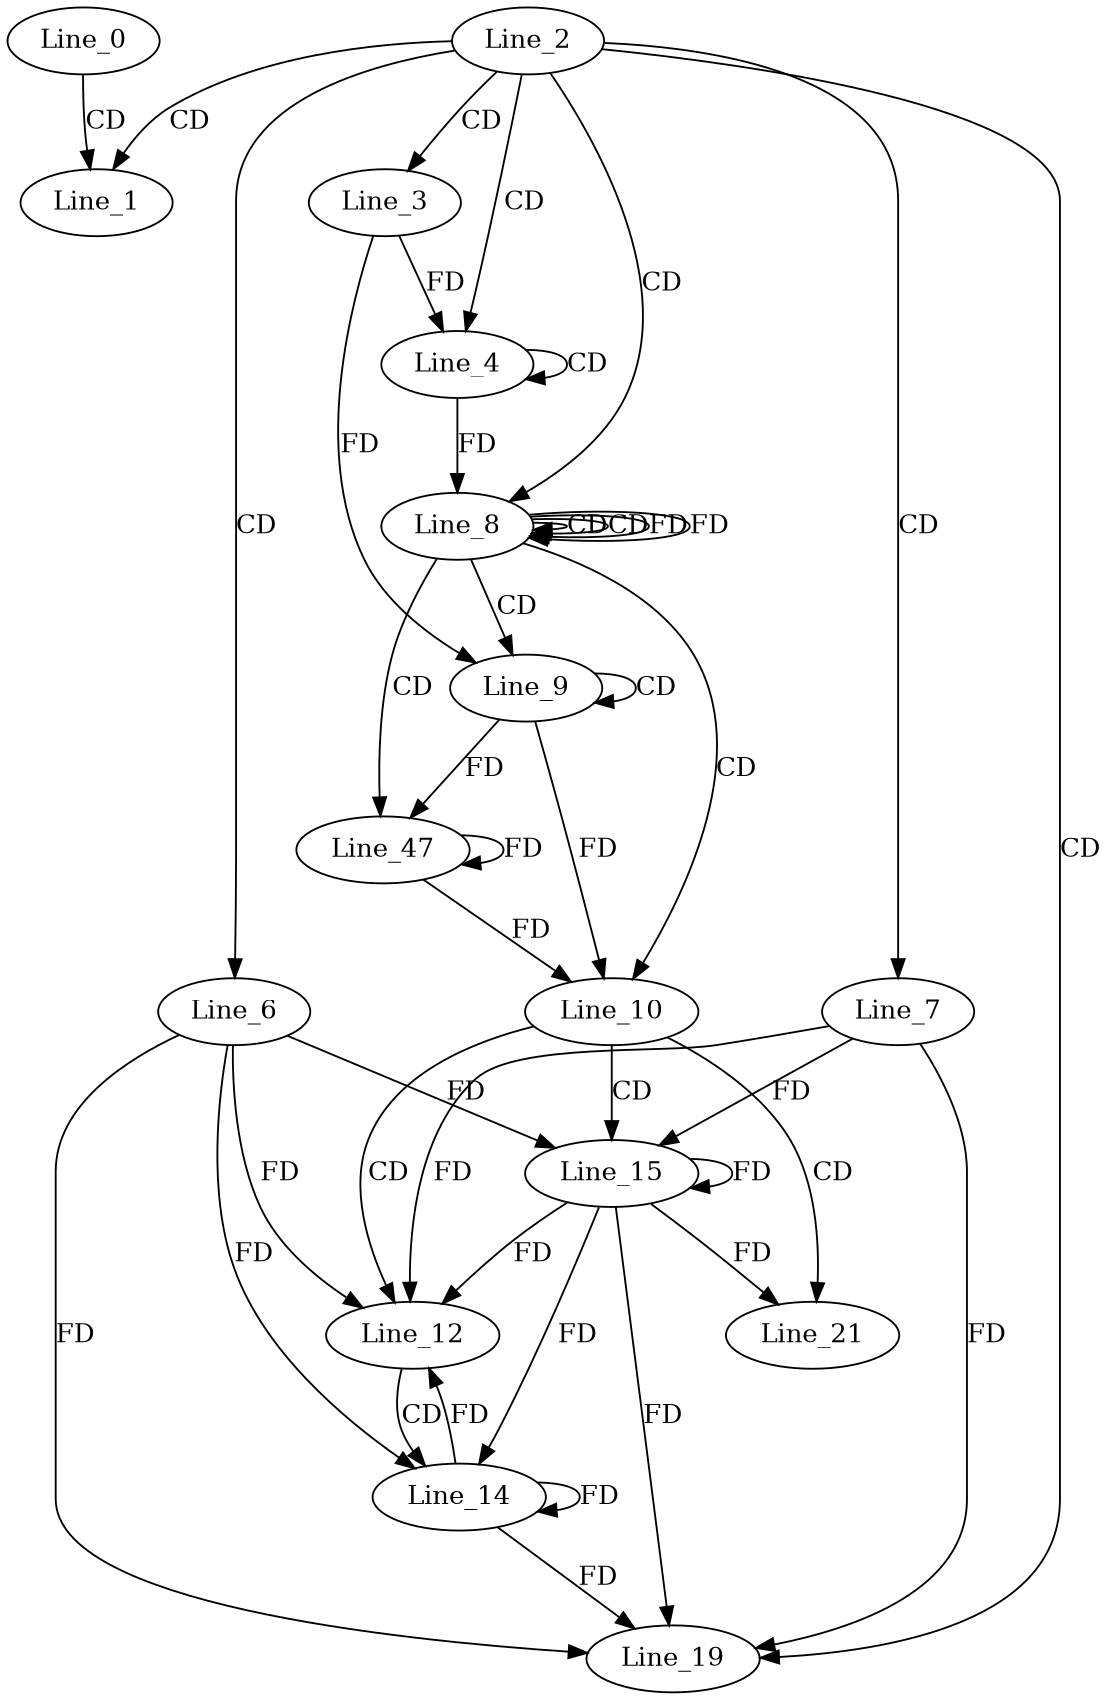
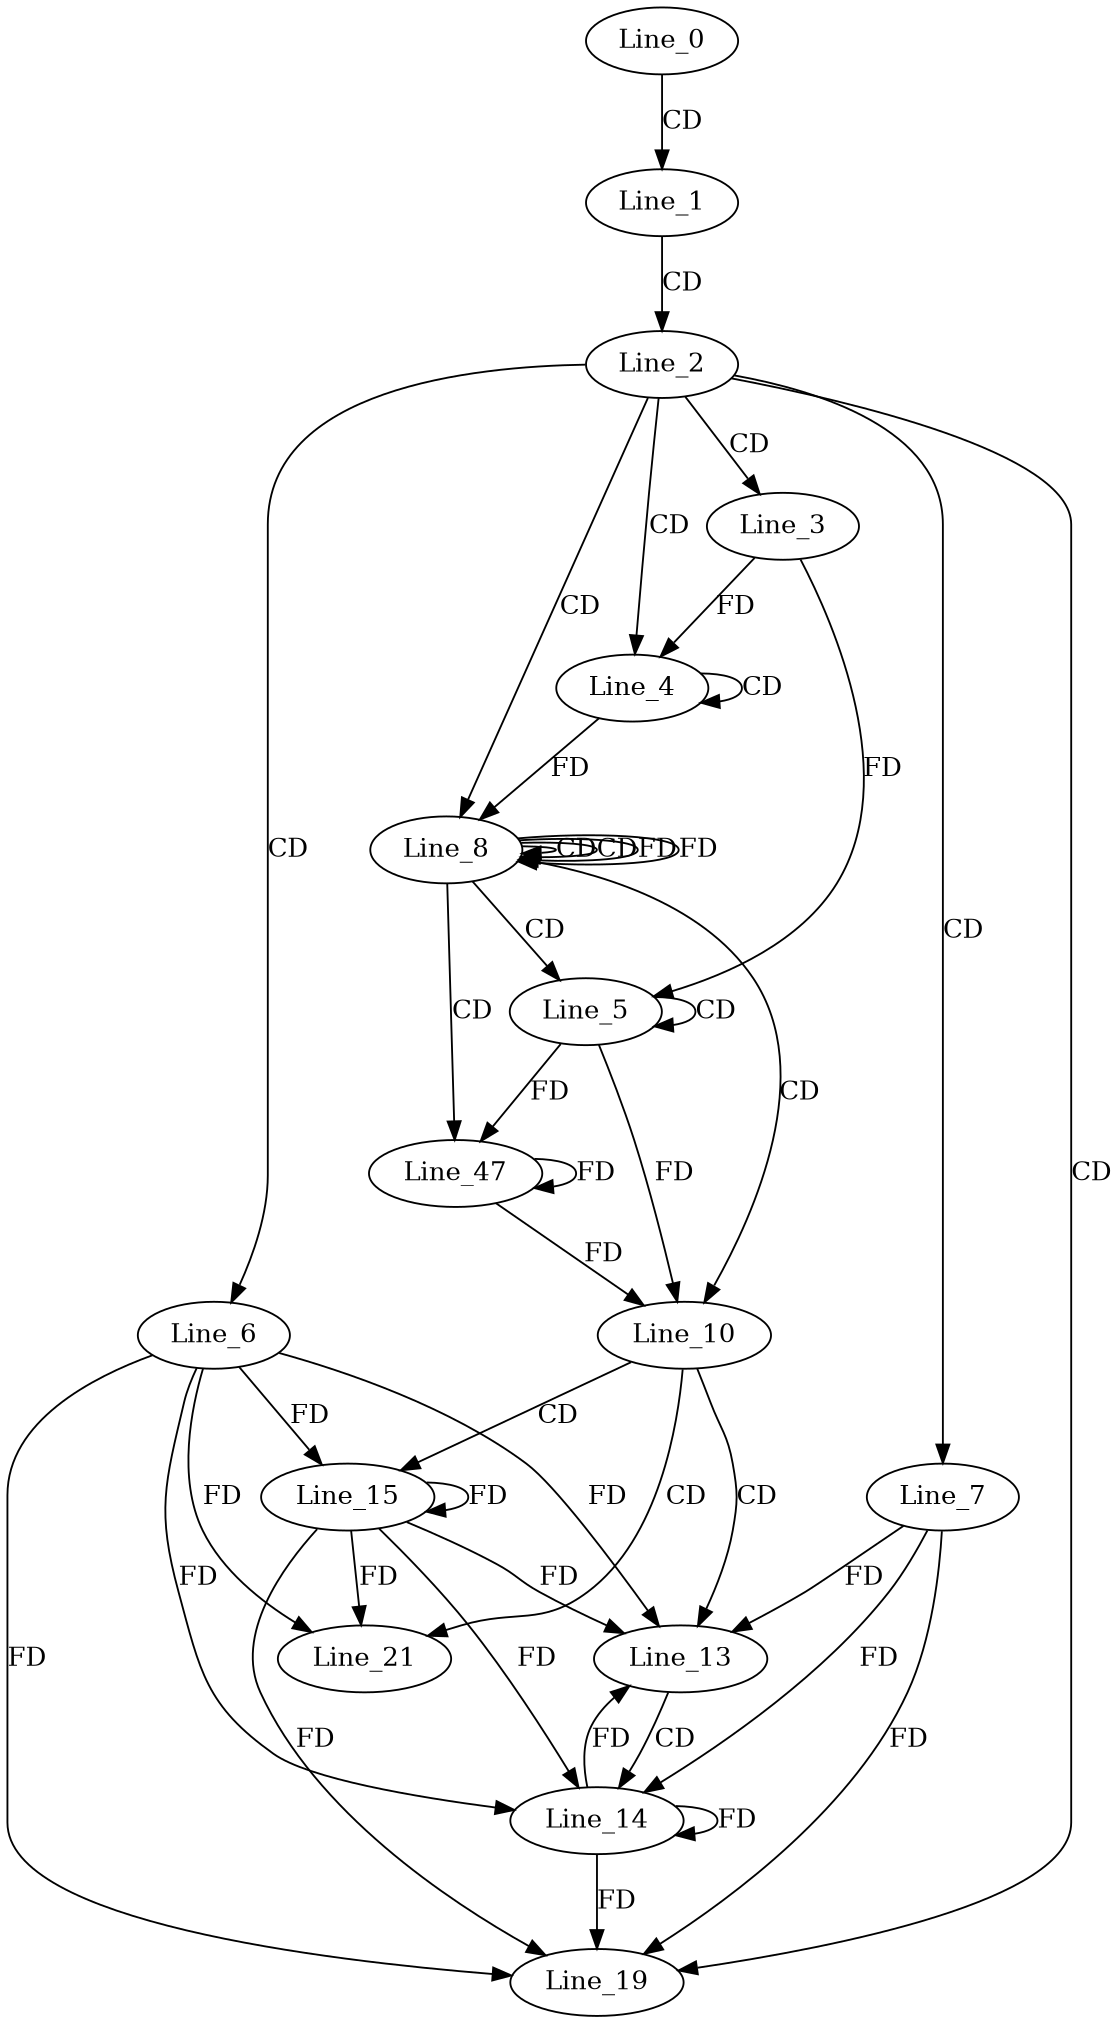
edge "Line_2" -> "Line_1": reversed
node "Line_9": label "Line_9" -> "Line_5"
edge "Line_7" -> "Line_15": now "Line_7" -> "Line_14"
node "Line_12": label "Line_12" -> "Line_13"
edge "Line_6" -> "Line_21": added, label "FD"
